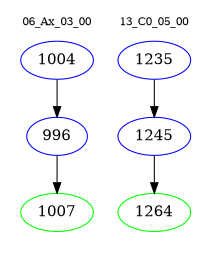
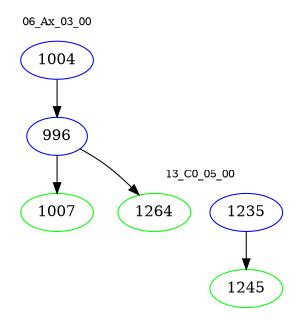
node "1245": color blue -> green
edge "1245" -> "1264": now "996" -> "1264"
